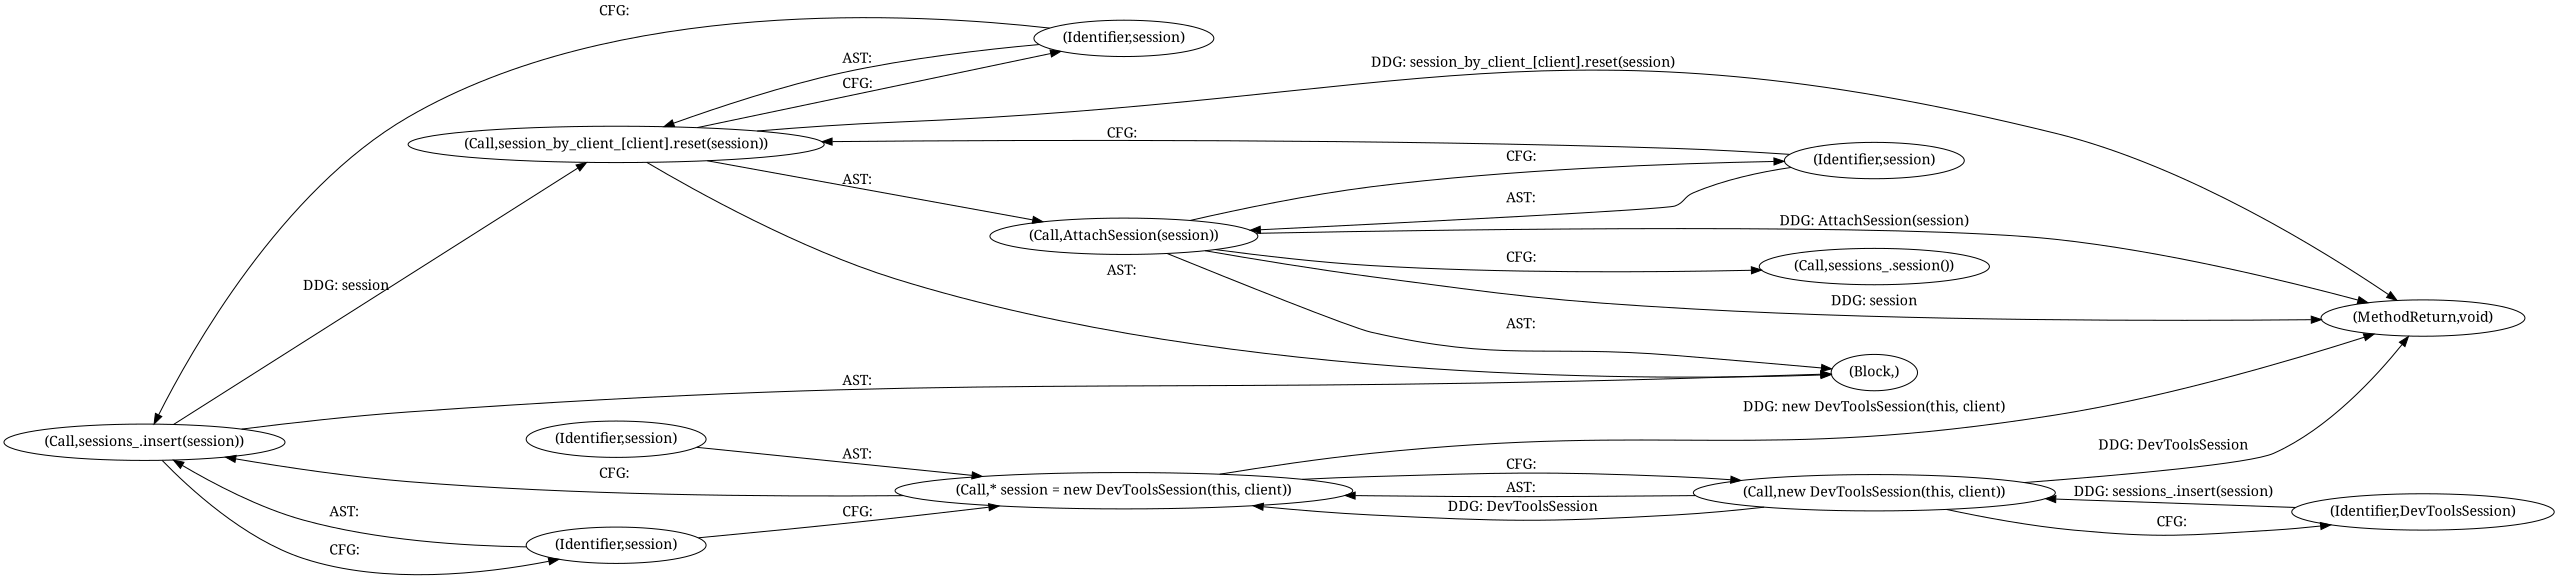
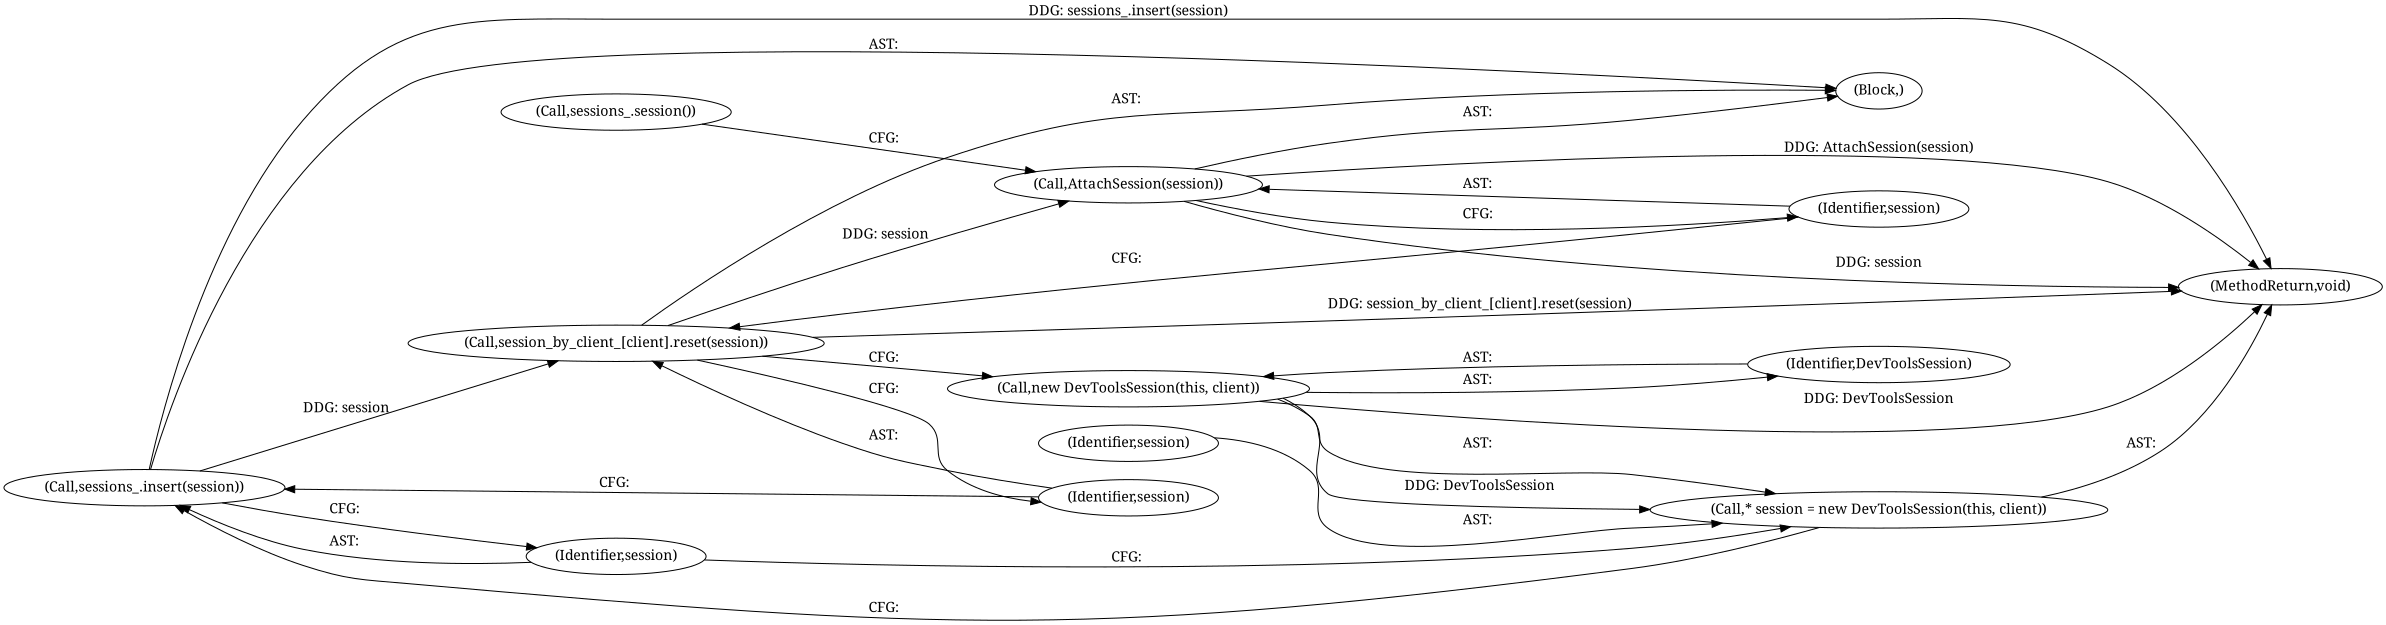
edge "(Call,sessions_.insert(session))" -> "(MethodReturn,void)": added, label "DDG: sessions_.insert(session)"
edge "(Call,session_by_client_[client].reset(session))" -> "(Call,AttachSession(session))": label "AST: " -> "DDG: session"
edge "(Call,AttachSession(session))" -> "(Call,sessions_.session())": reversed
edge "(Call,* session = new DevToolsSession(this, client))" -> "(MethodReturn,void)": label "DDG: new DevToolsSession(this, client)" -> "AST: "
edge "(Call,* session = new DevToolsSession(this, client))" -> "(Call,new DevToolsSession(this, client))": now "(Call,session_by_client_[client].reset(session))" -> "(Call,new DevToolsSession(this, client))"
edge "(Identifier,DevToolsSession)" -> "(Call,new DevToolsSession(this, client))": label "DDG: sessions_.insert(session)" -> "AST: "
edge "(Call,new DevToolsSession(this, client))" -> "(Identifier,DevToolsSession)": label "CFG: " -> "AST: "
